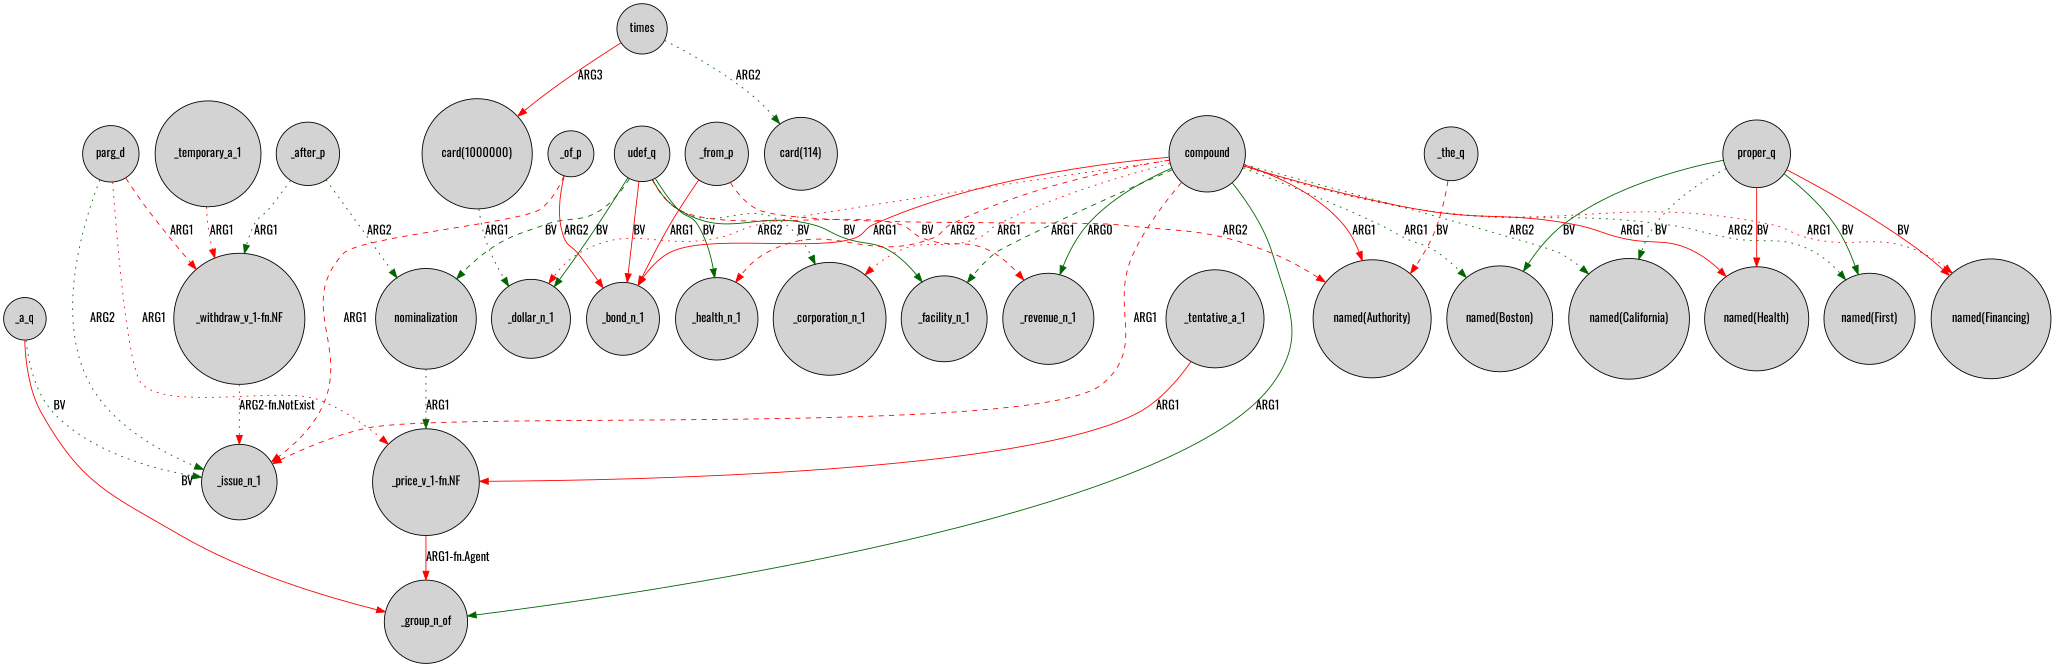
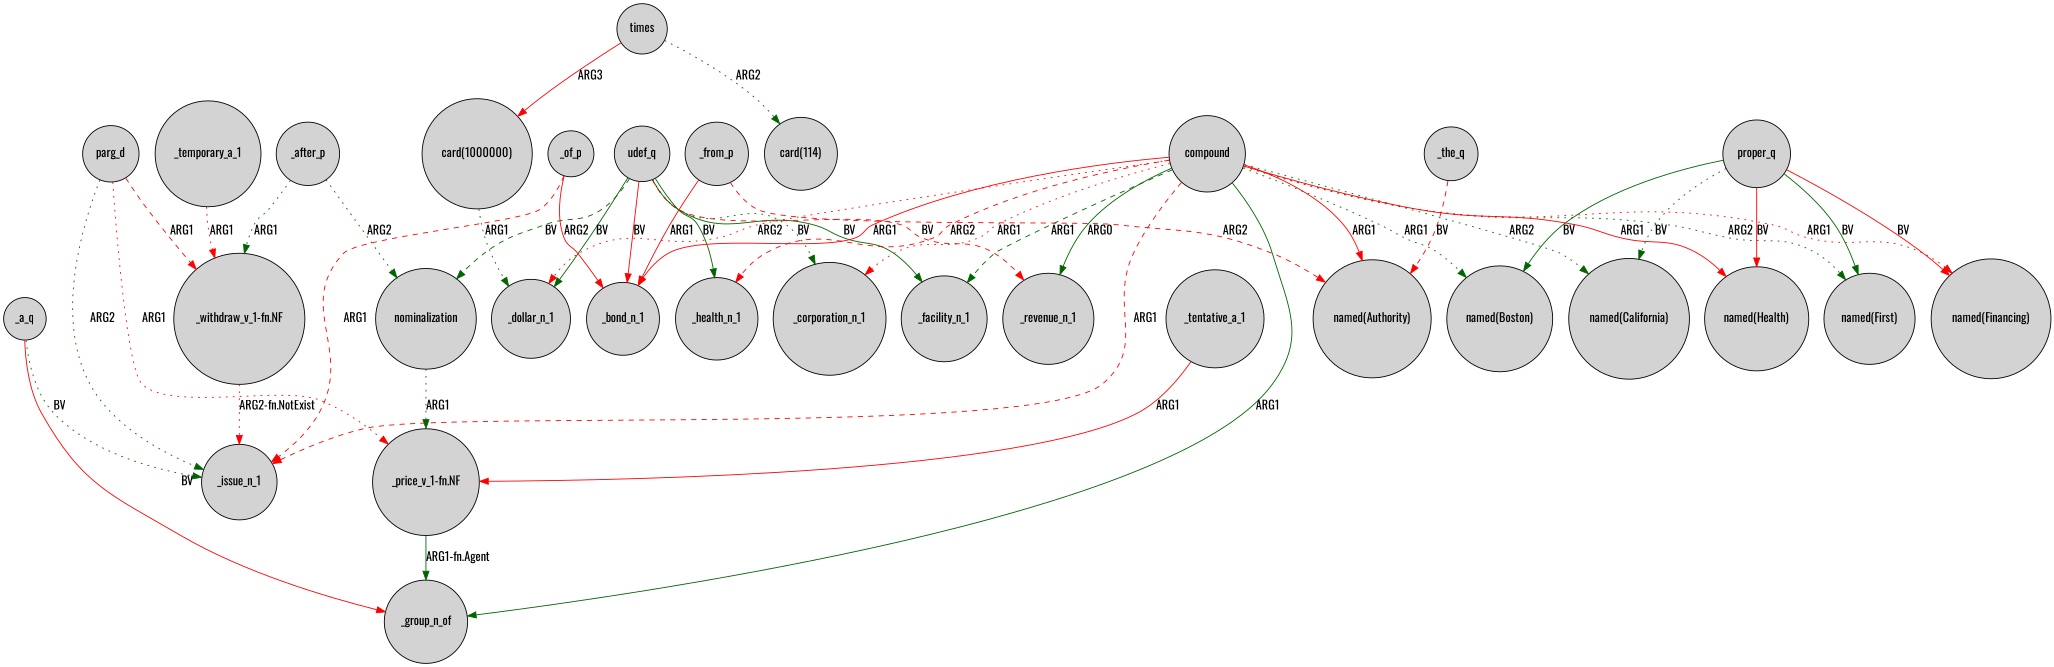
edge "_price_v_1-fn.NF" -> "_group_n_of": color red -> darkgreen
